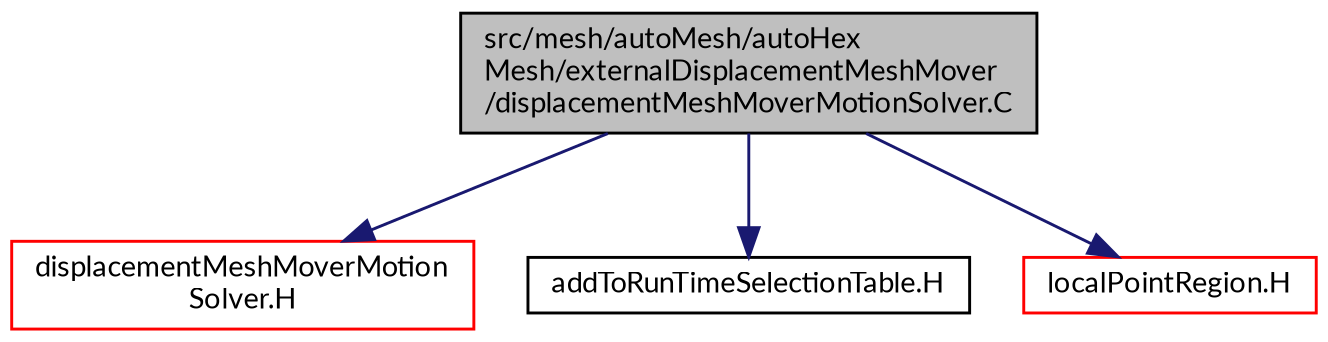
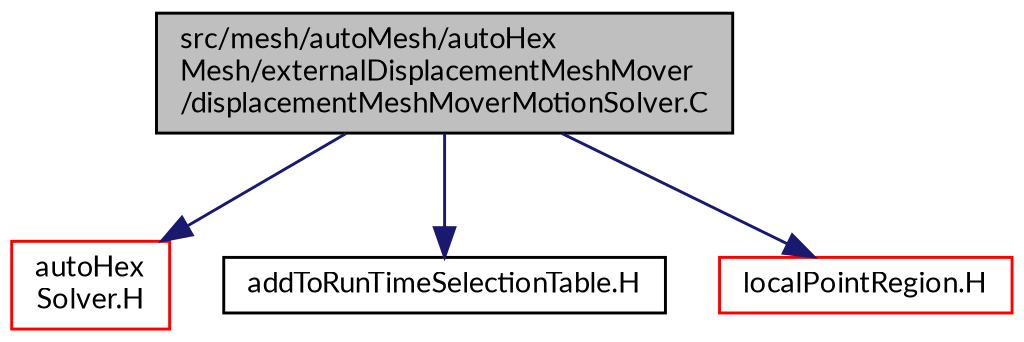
node "displacementMeshMoverMotion Solver.H": label "displacementMeshMoverMotion Solver.H" -> "autoHex Solver.H"
